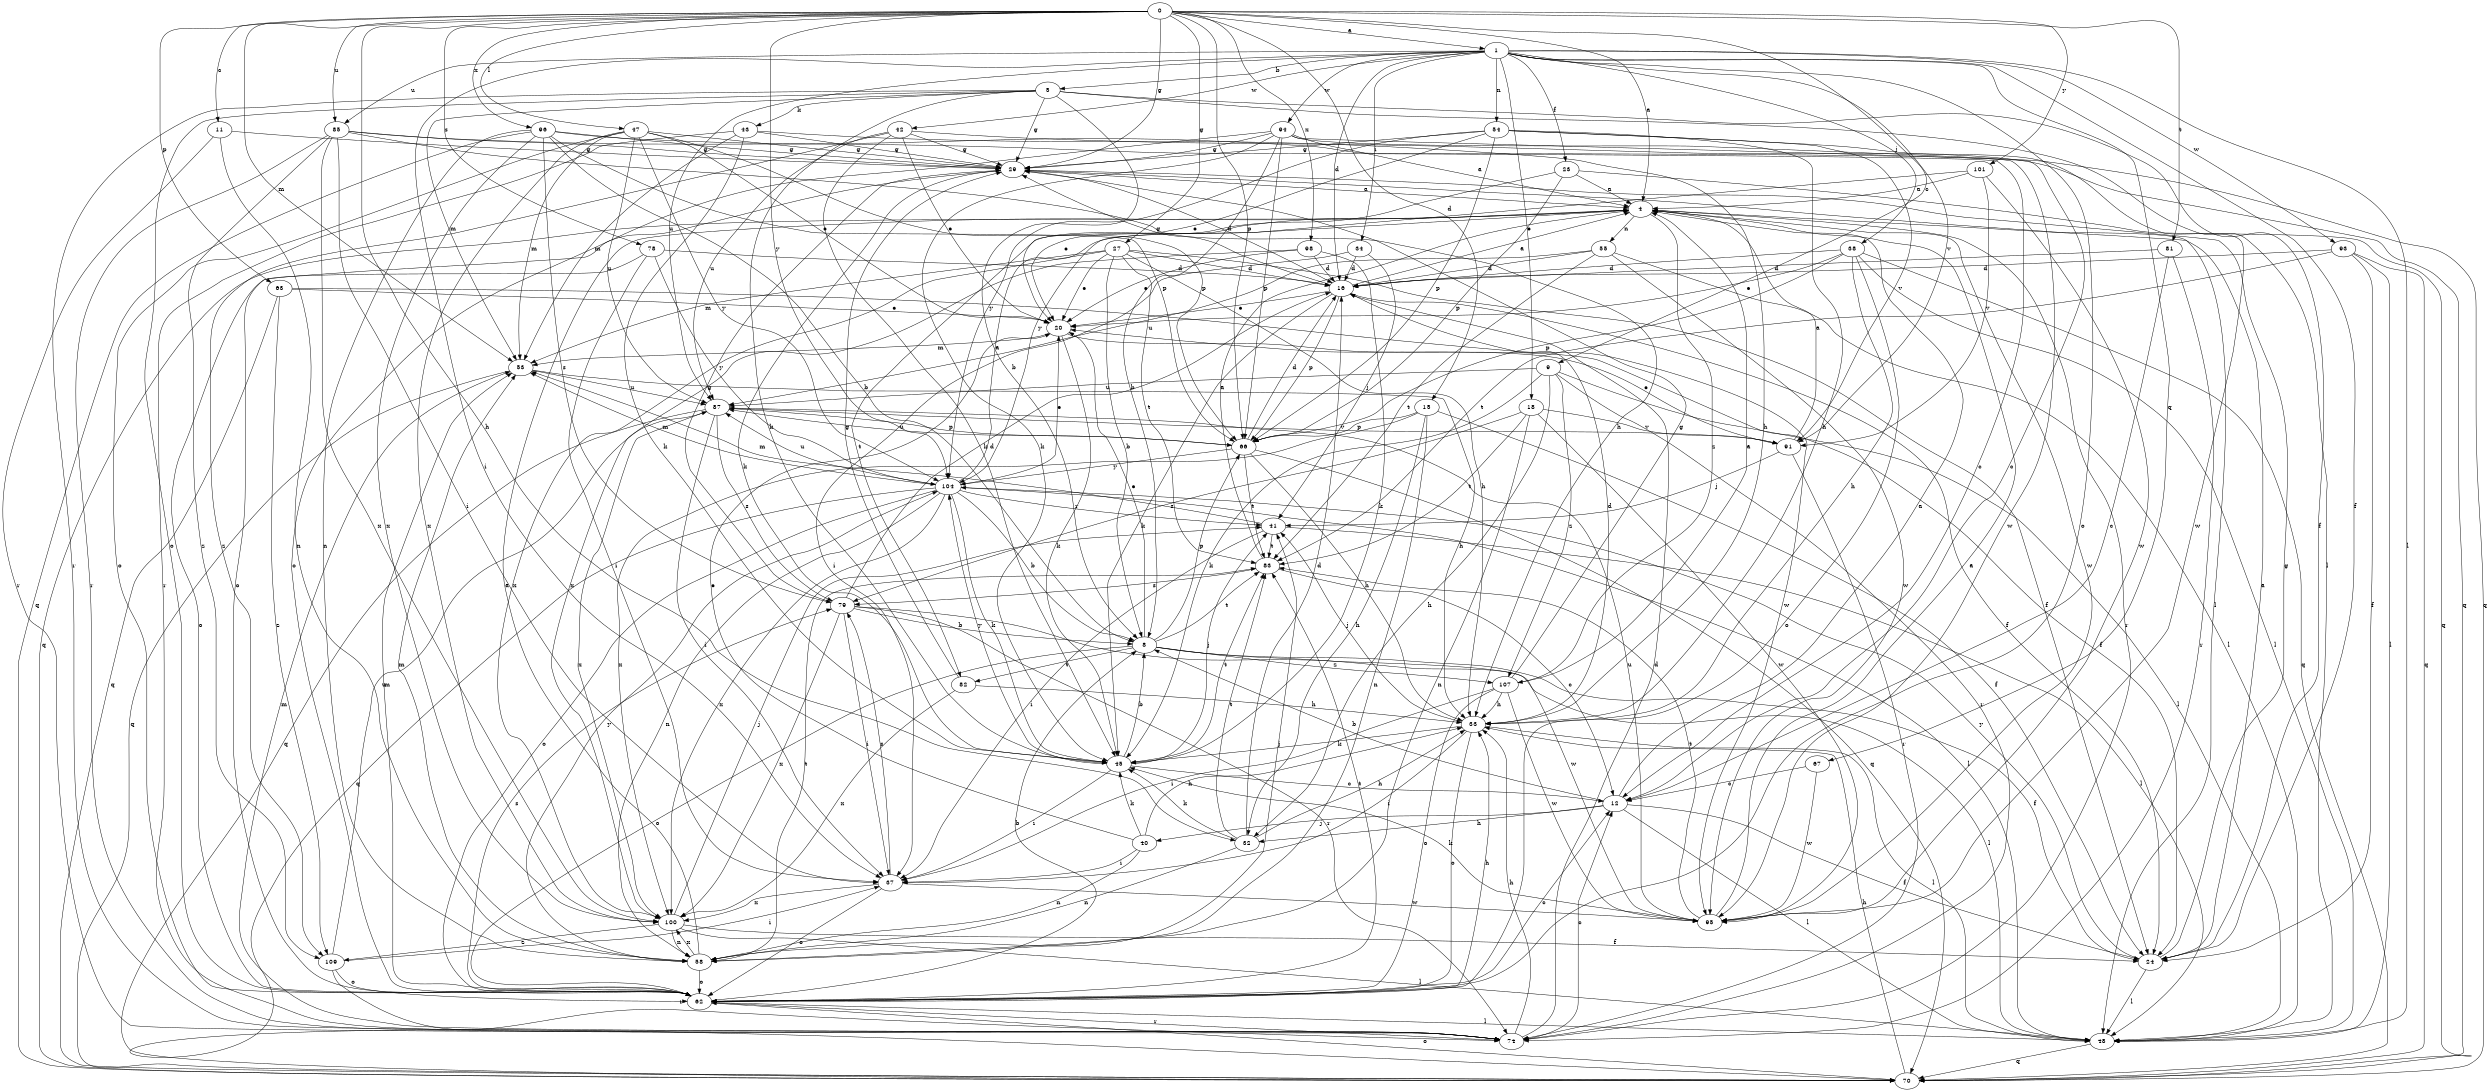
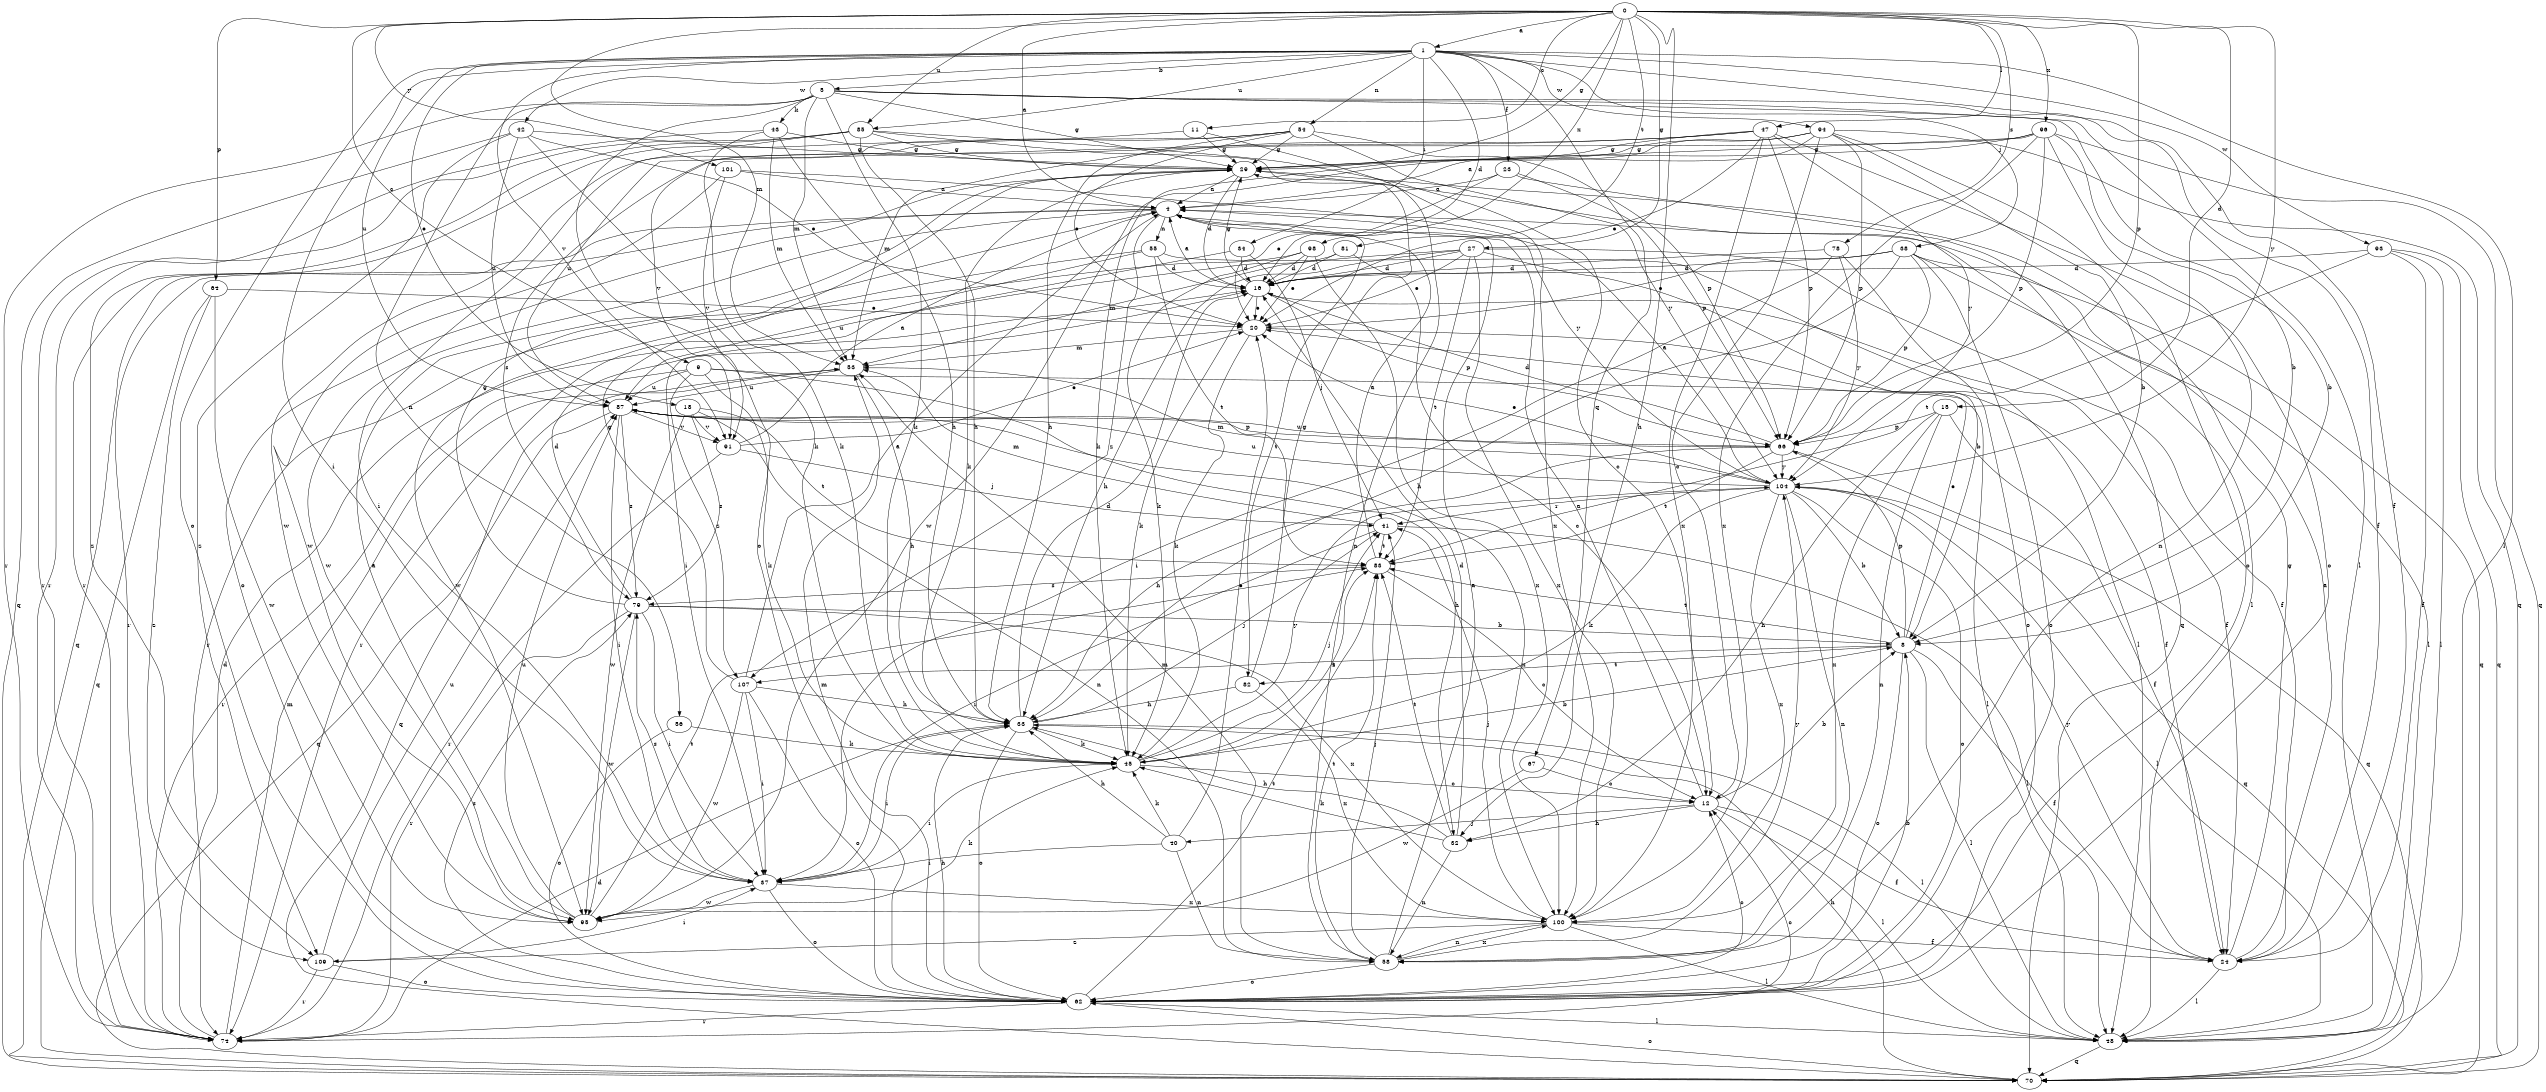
node "63": label "63" -> "64"
edge "98" -> "74": added, label "r"
node "56": added
edge "74" -> "33": label "h" -> "d"
